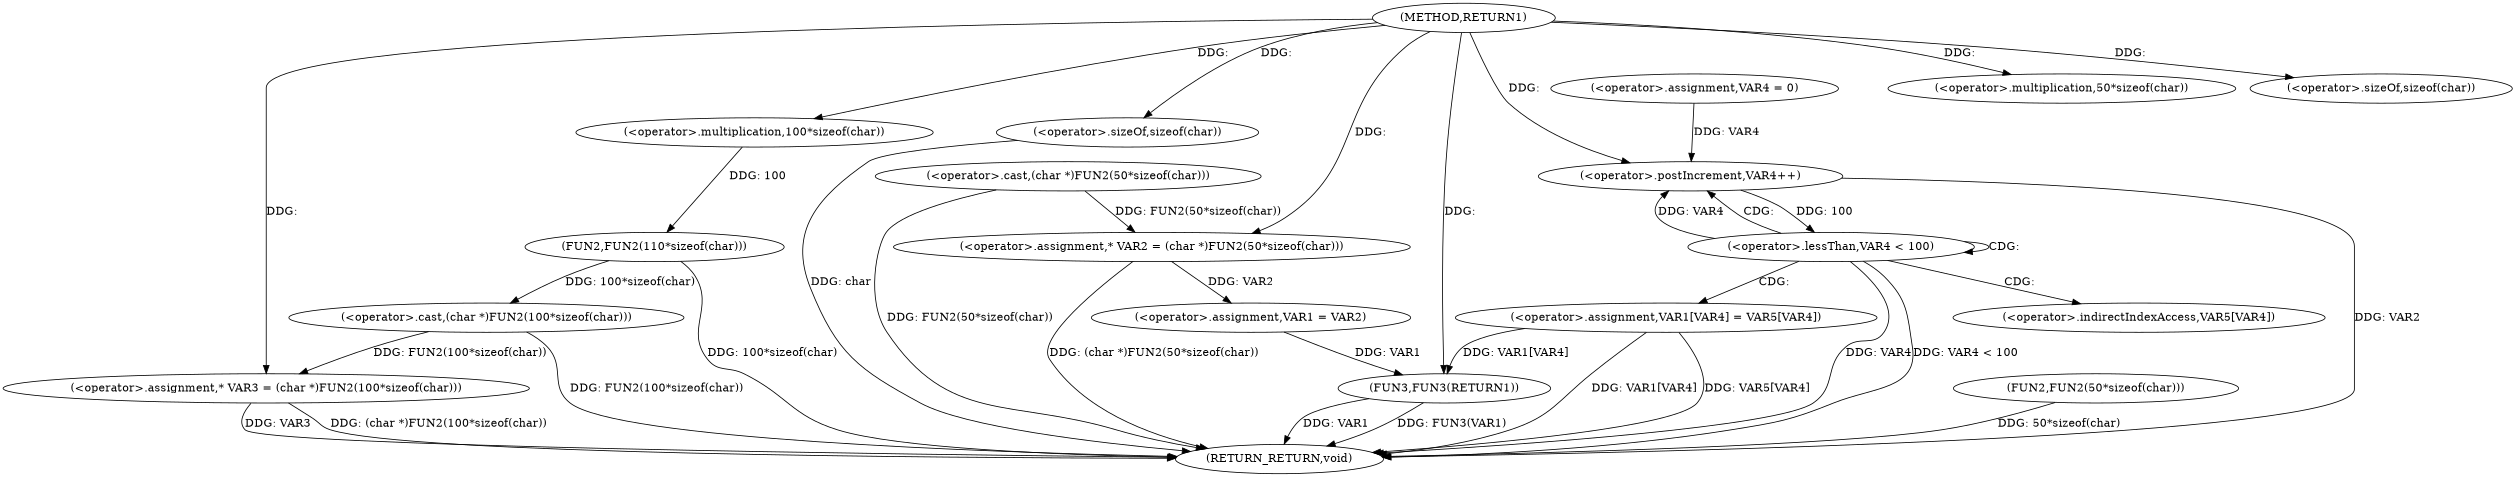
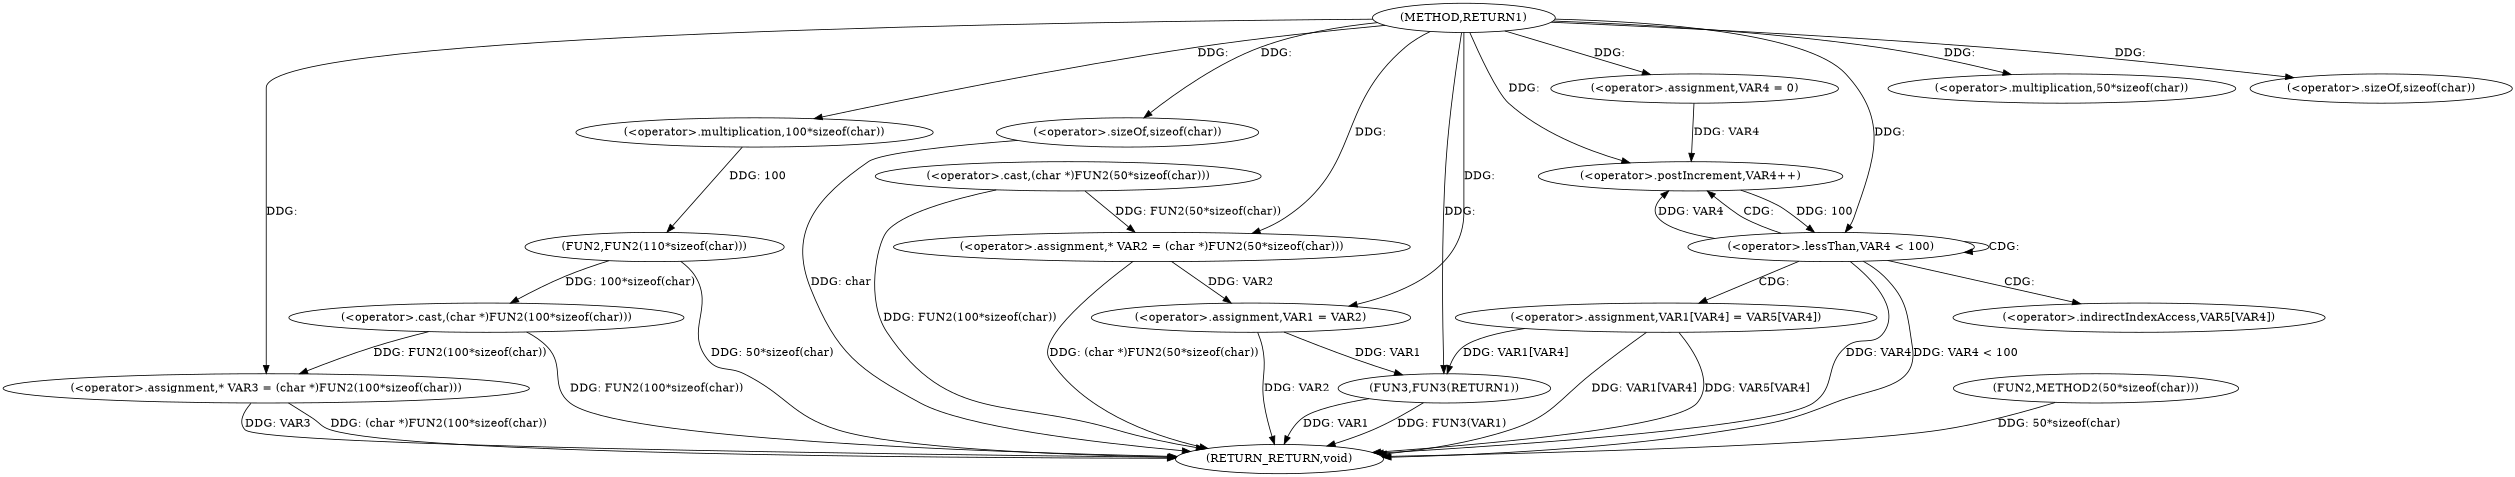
edge "(METHOD,RETURN1)" -> "(<operator>.lessThan,VAR4 < 100)": added, label "DDG:"
edge "(METHOD,RETURN1)" -> "(<operator>.assignment,VAR4 = 0)": added, label "DDG:"
edge "(METHOD,RETURN1)" -> "(<operator>.assignment,VAR1 = VAR2)": added, label "DDG:"
edge "(<operator>.cast,(char *)FUN2(50*sizeof(char)))" -> "(RETURN_RETURN,void)": label "DDG: FUN2(50*sizeof(char))" -> "DDG: FUN2(100*sizeof(char))"
edge "(FUN2,FUN2(110*sizeof(char)))" -> "(RETURN_RETURN,void)": label "DDG: 100*sizeof(char)" -> "DDG: 50*sizeof(char)"
node "(FUN2,FUN2(50*sizeof(char)))": label "(FUN2,FUN2(50*sizeof(char)))" -> "(FUN2,METHOD2(50*sizeof(char)))"
edge "(<operator>.postIncrement,VAR4++)" -> "(RETURN_RETURN,void)": now "(<operator>.assignment,VAR1 = VAR2)" -> "(RETURN_RETURN,void)"
